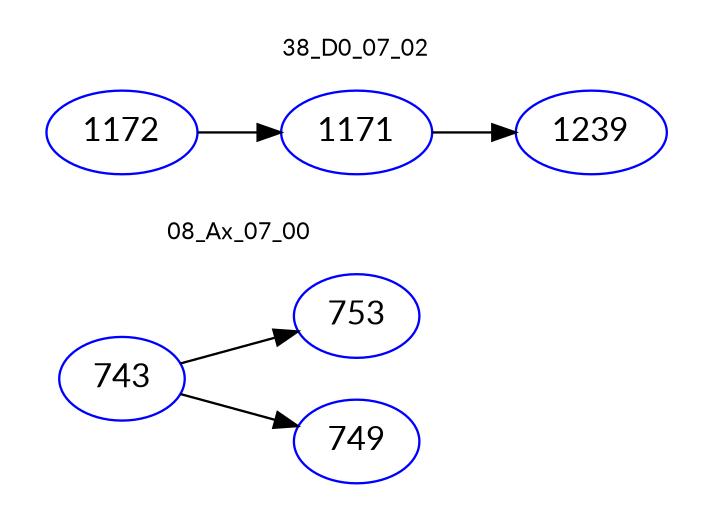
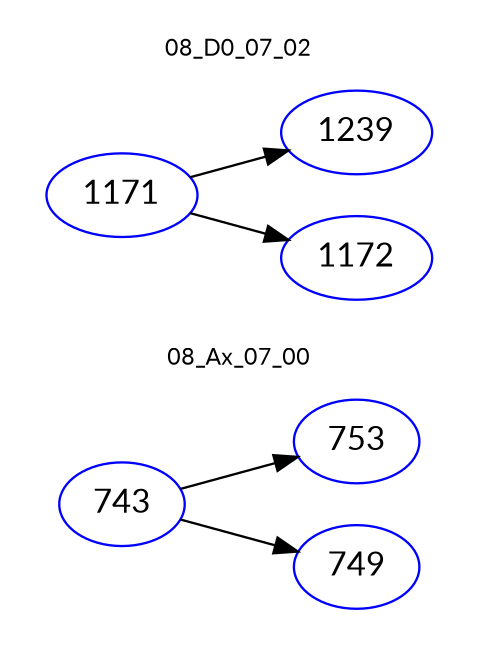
cluster "38_D0_07_02": label "38_D0_07_02" -> "08_D0_07_02"
edge "1172" -> "1171": reversed
